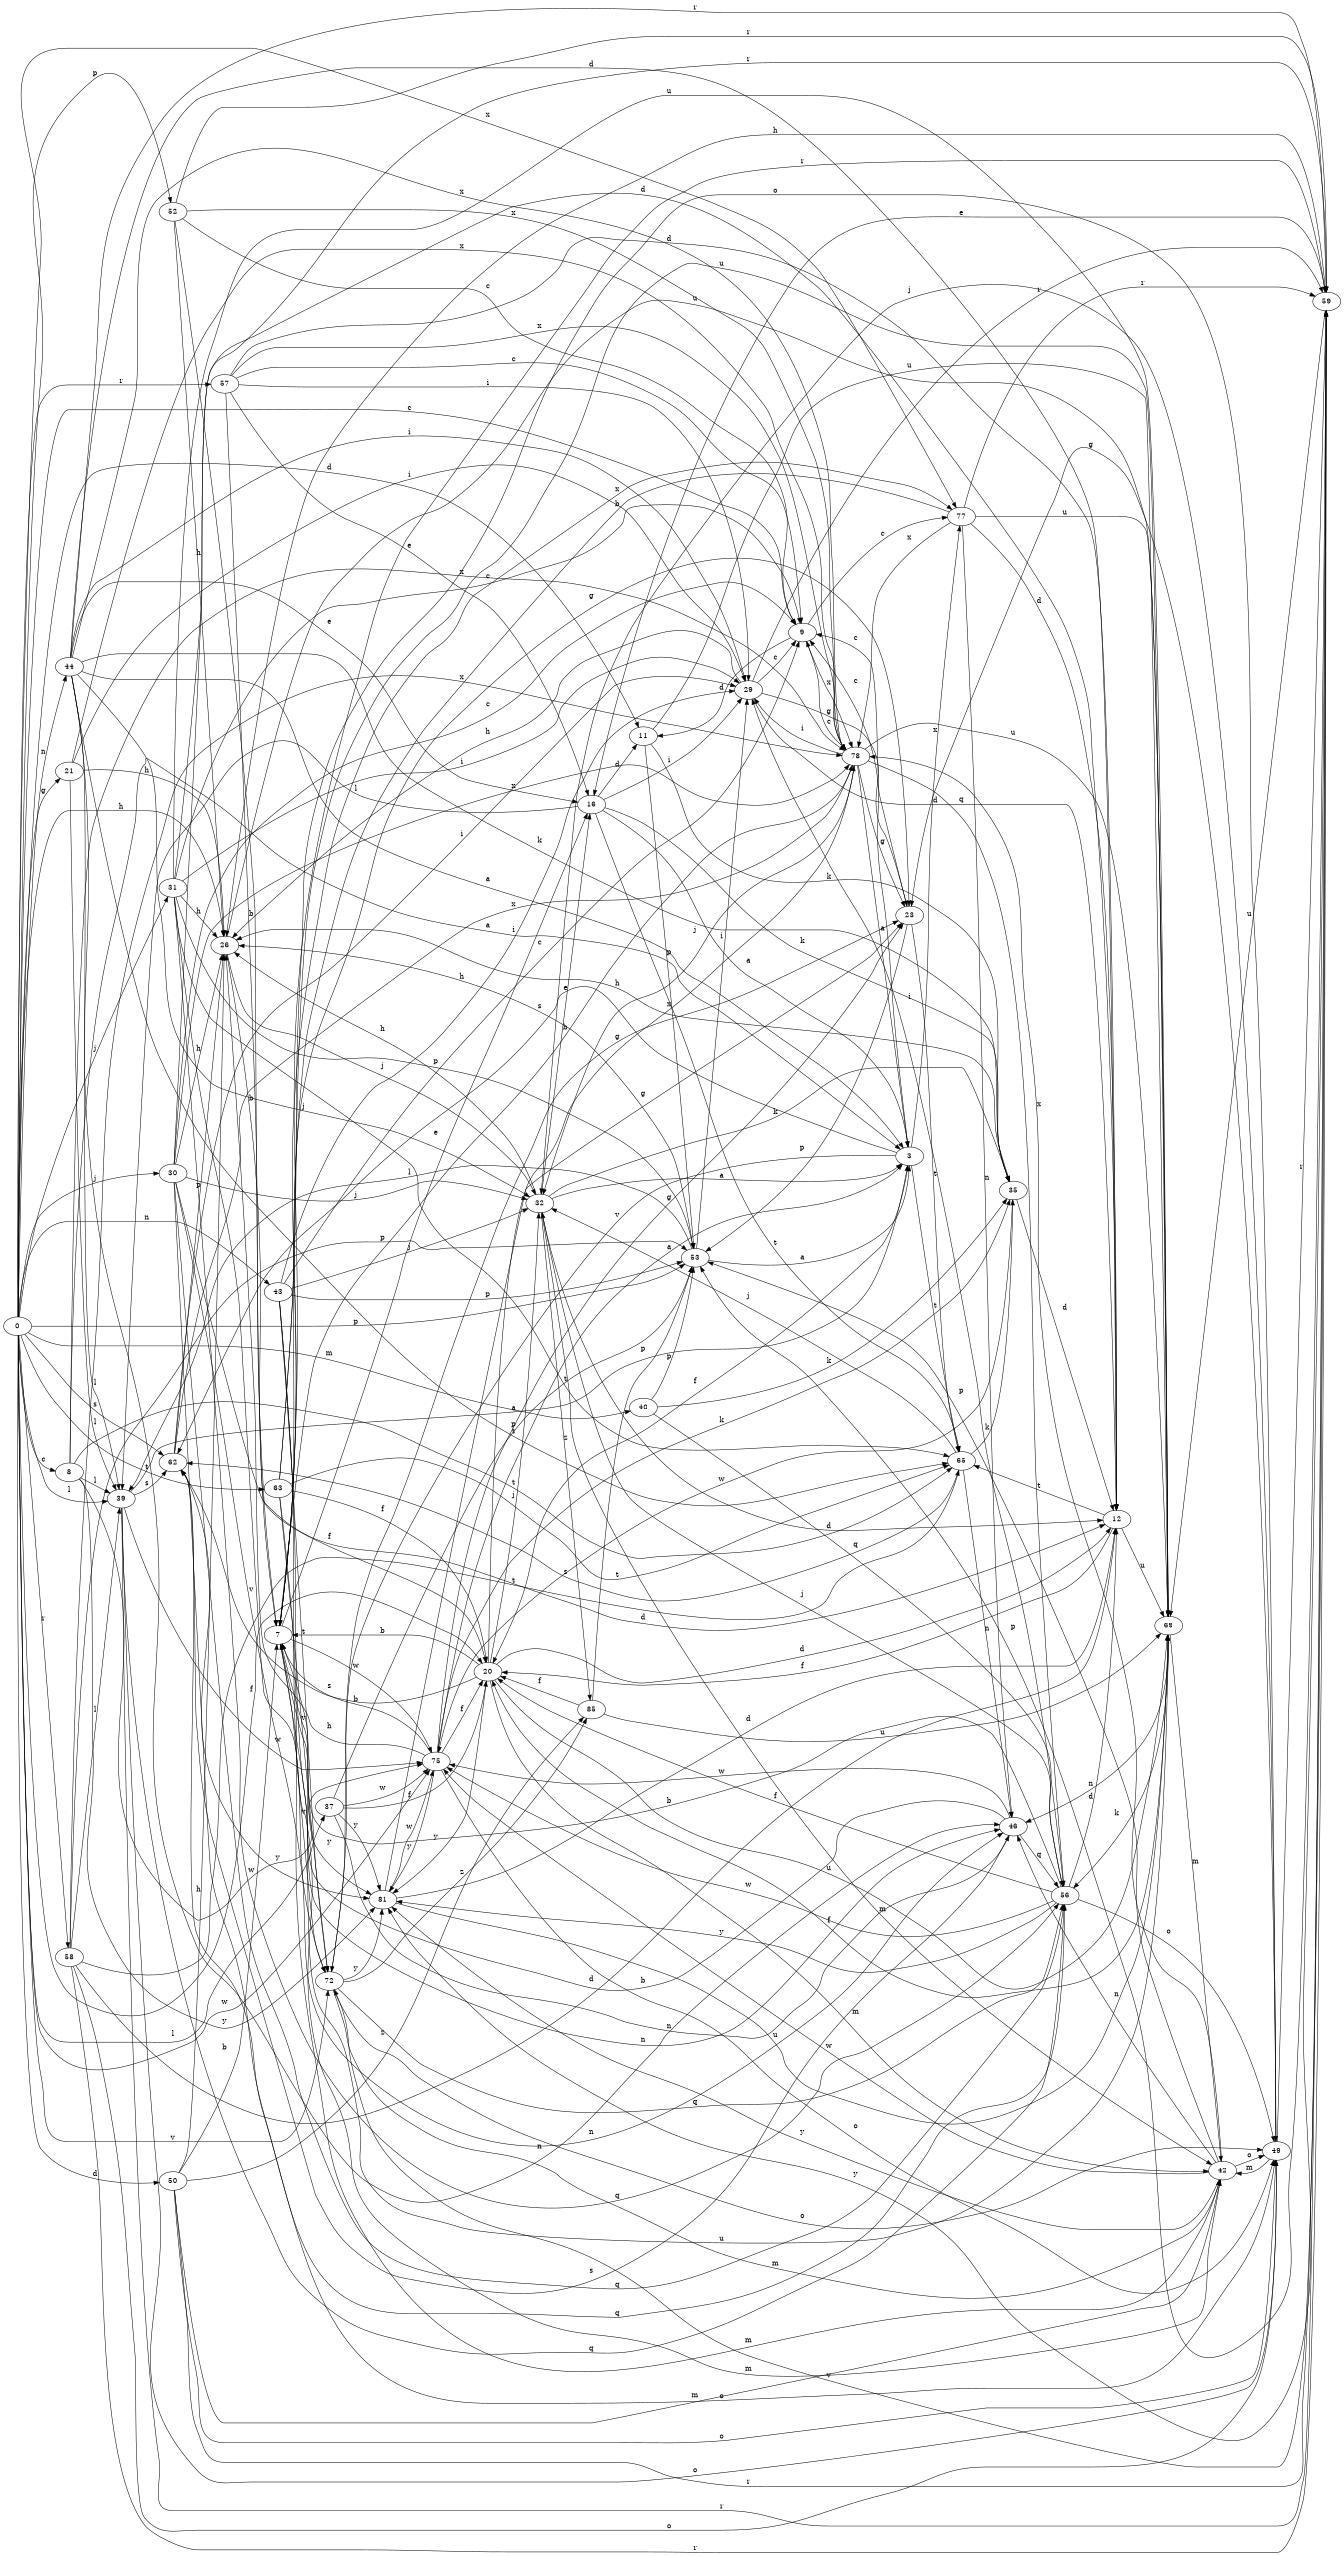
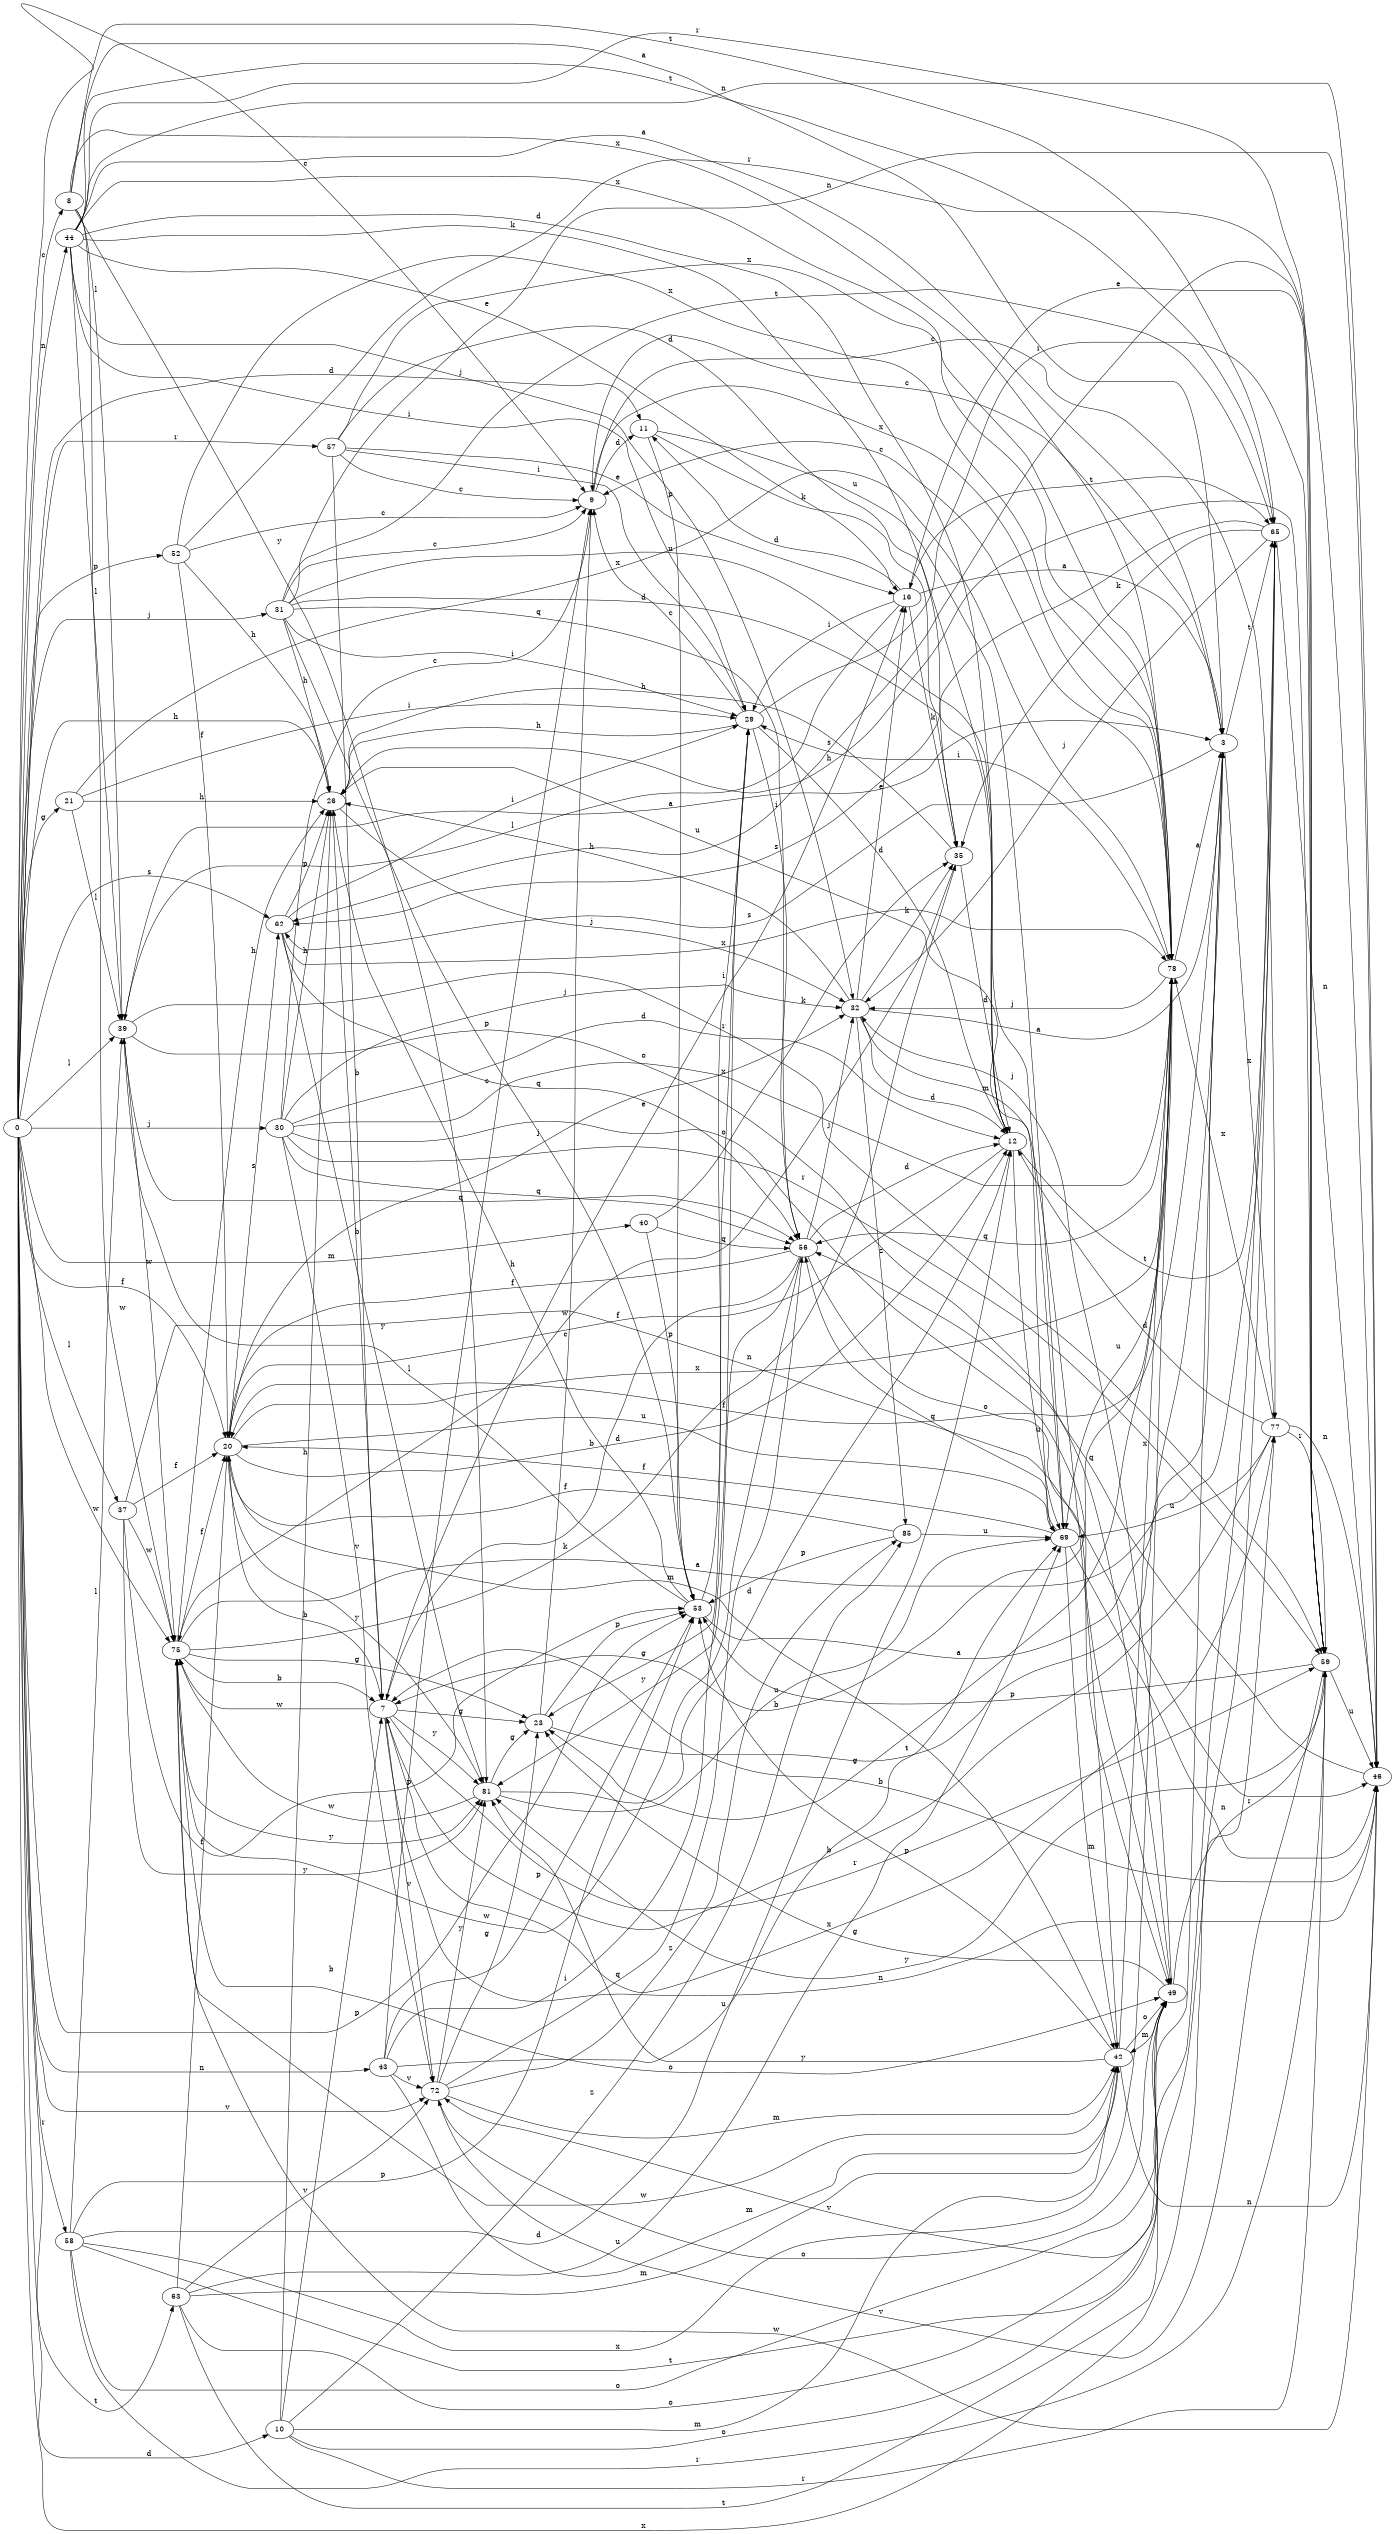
edge "59" -> "69": now "59" -> "46"
edge "43" -> "32": removed, label "j"
edge "56" -> "29": reversed
edge "39" -> "62": removed, label "s"
edge "43" -> "72": label "t" -> "v"
edge "69" -> "56": label "k" -> "q"
node "50": label "50" -> "10"
